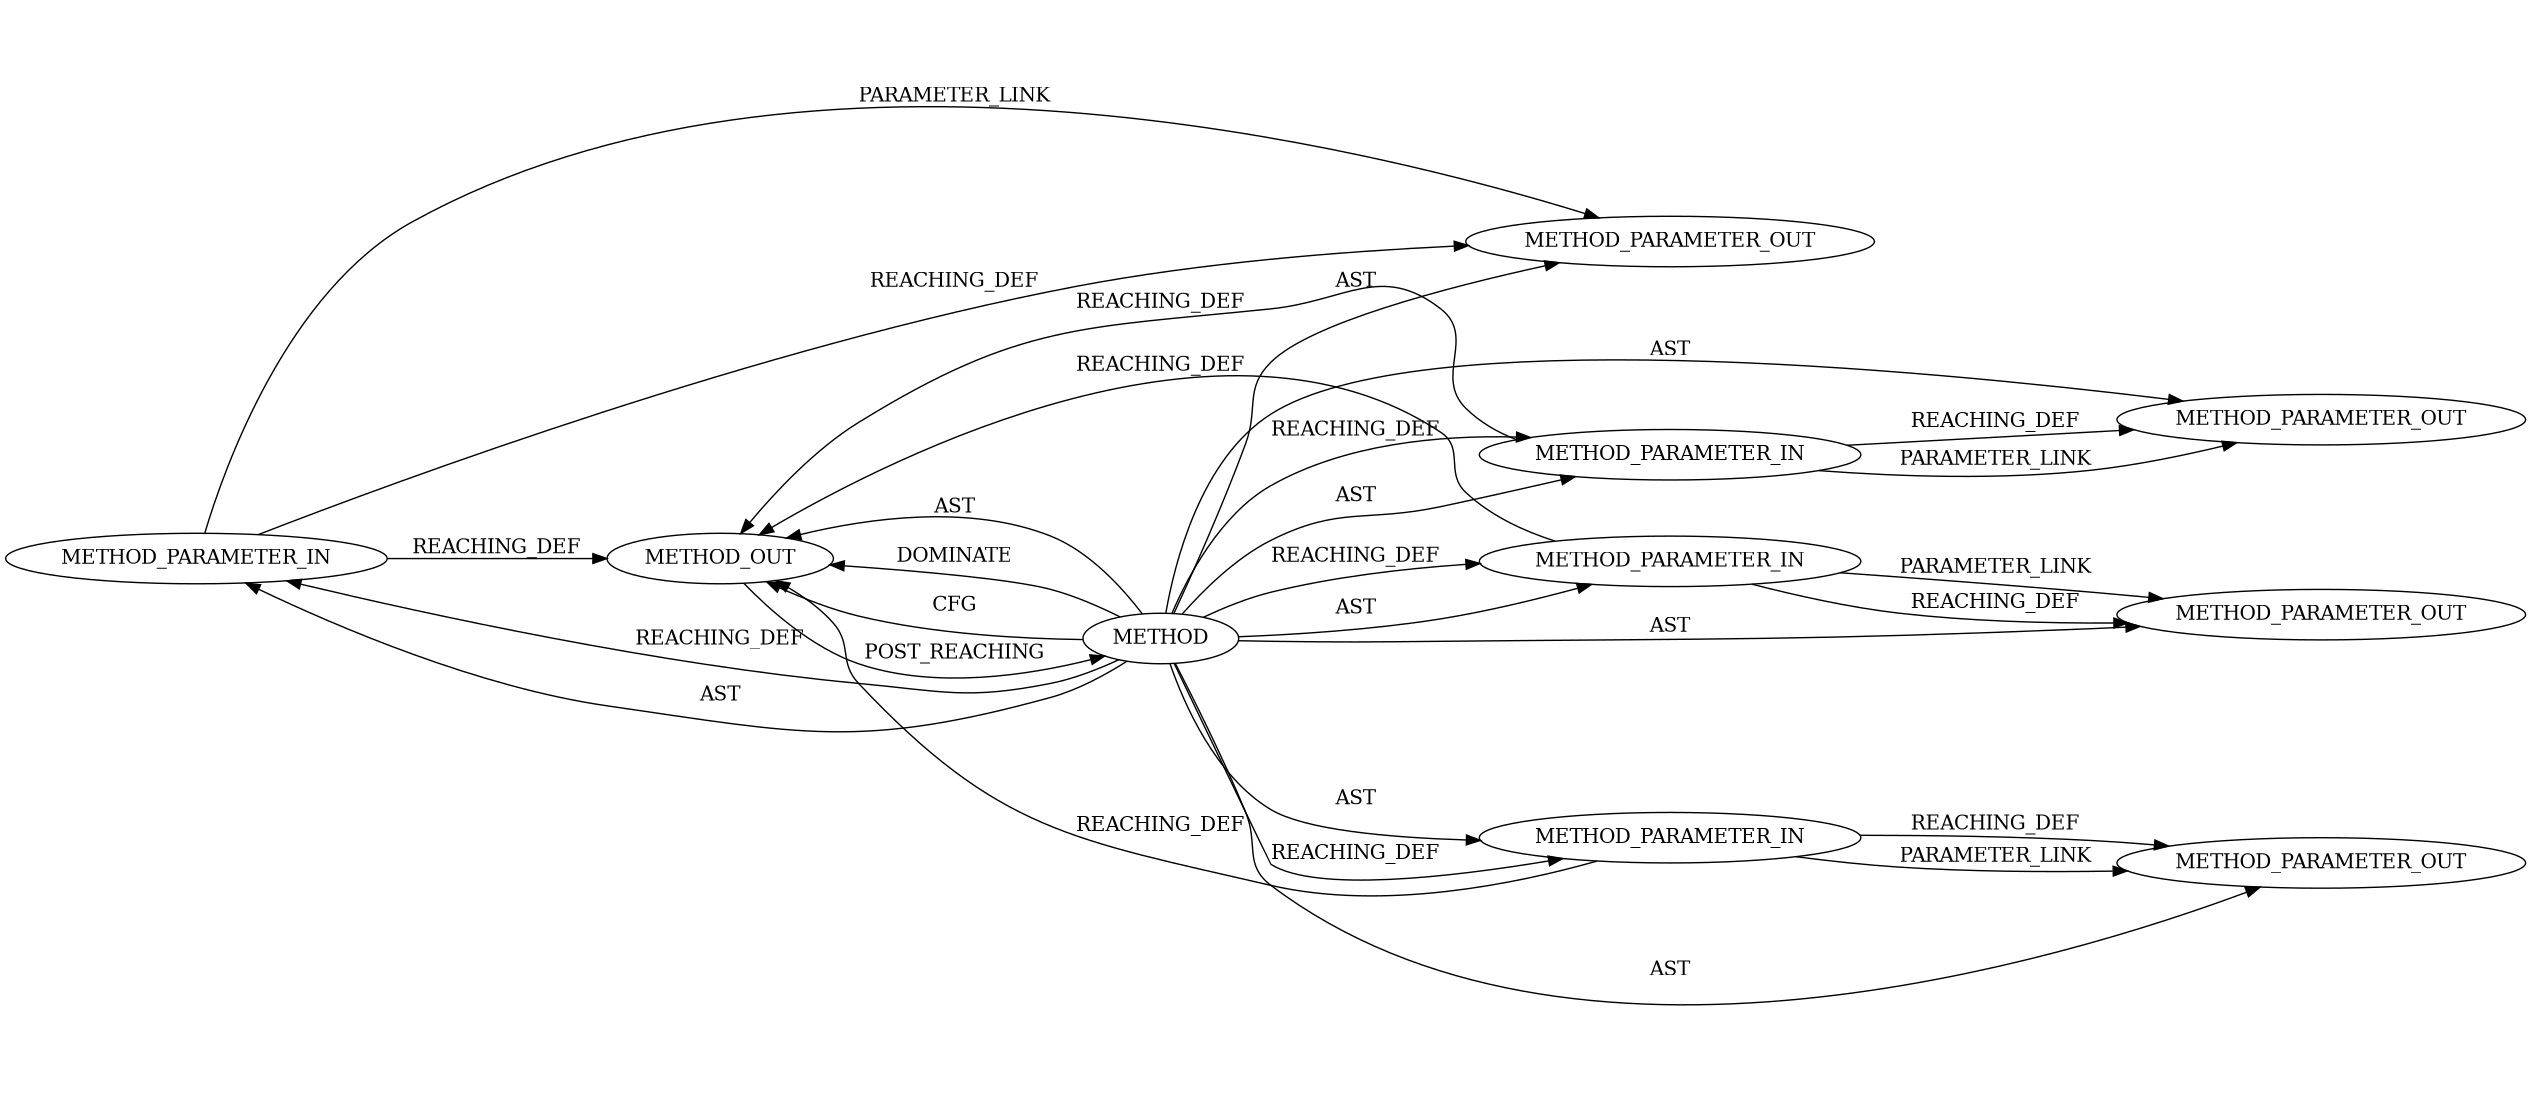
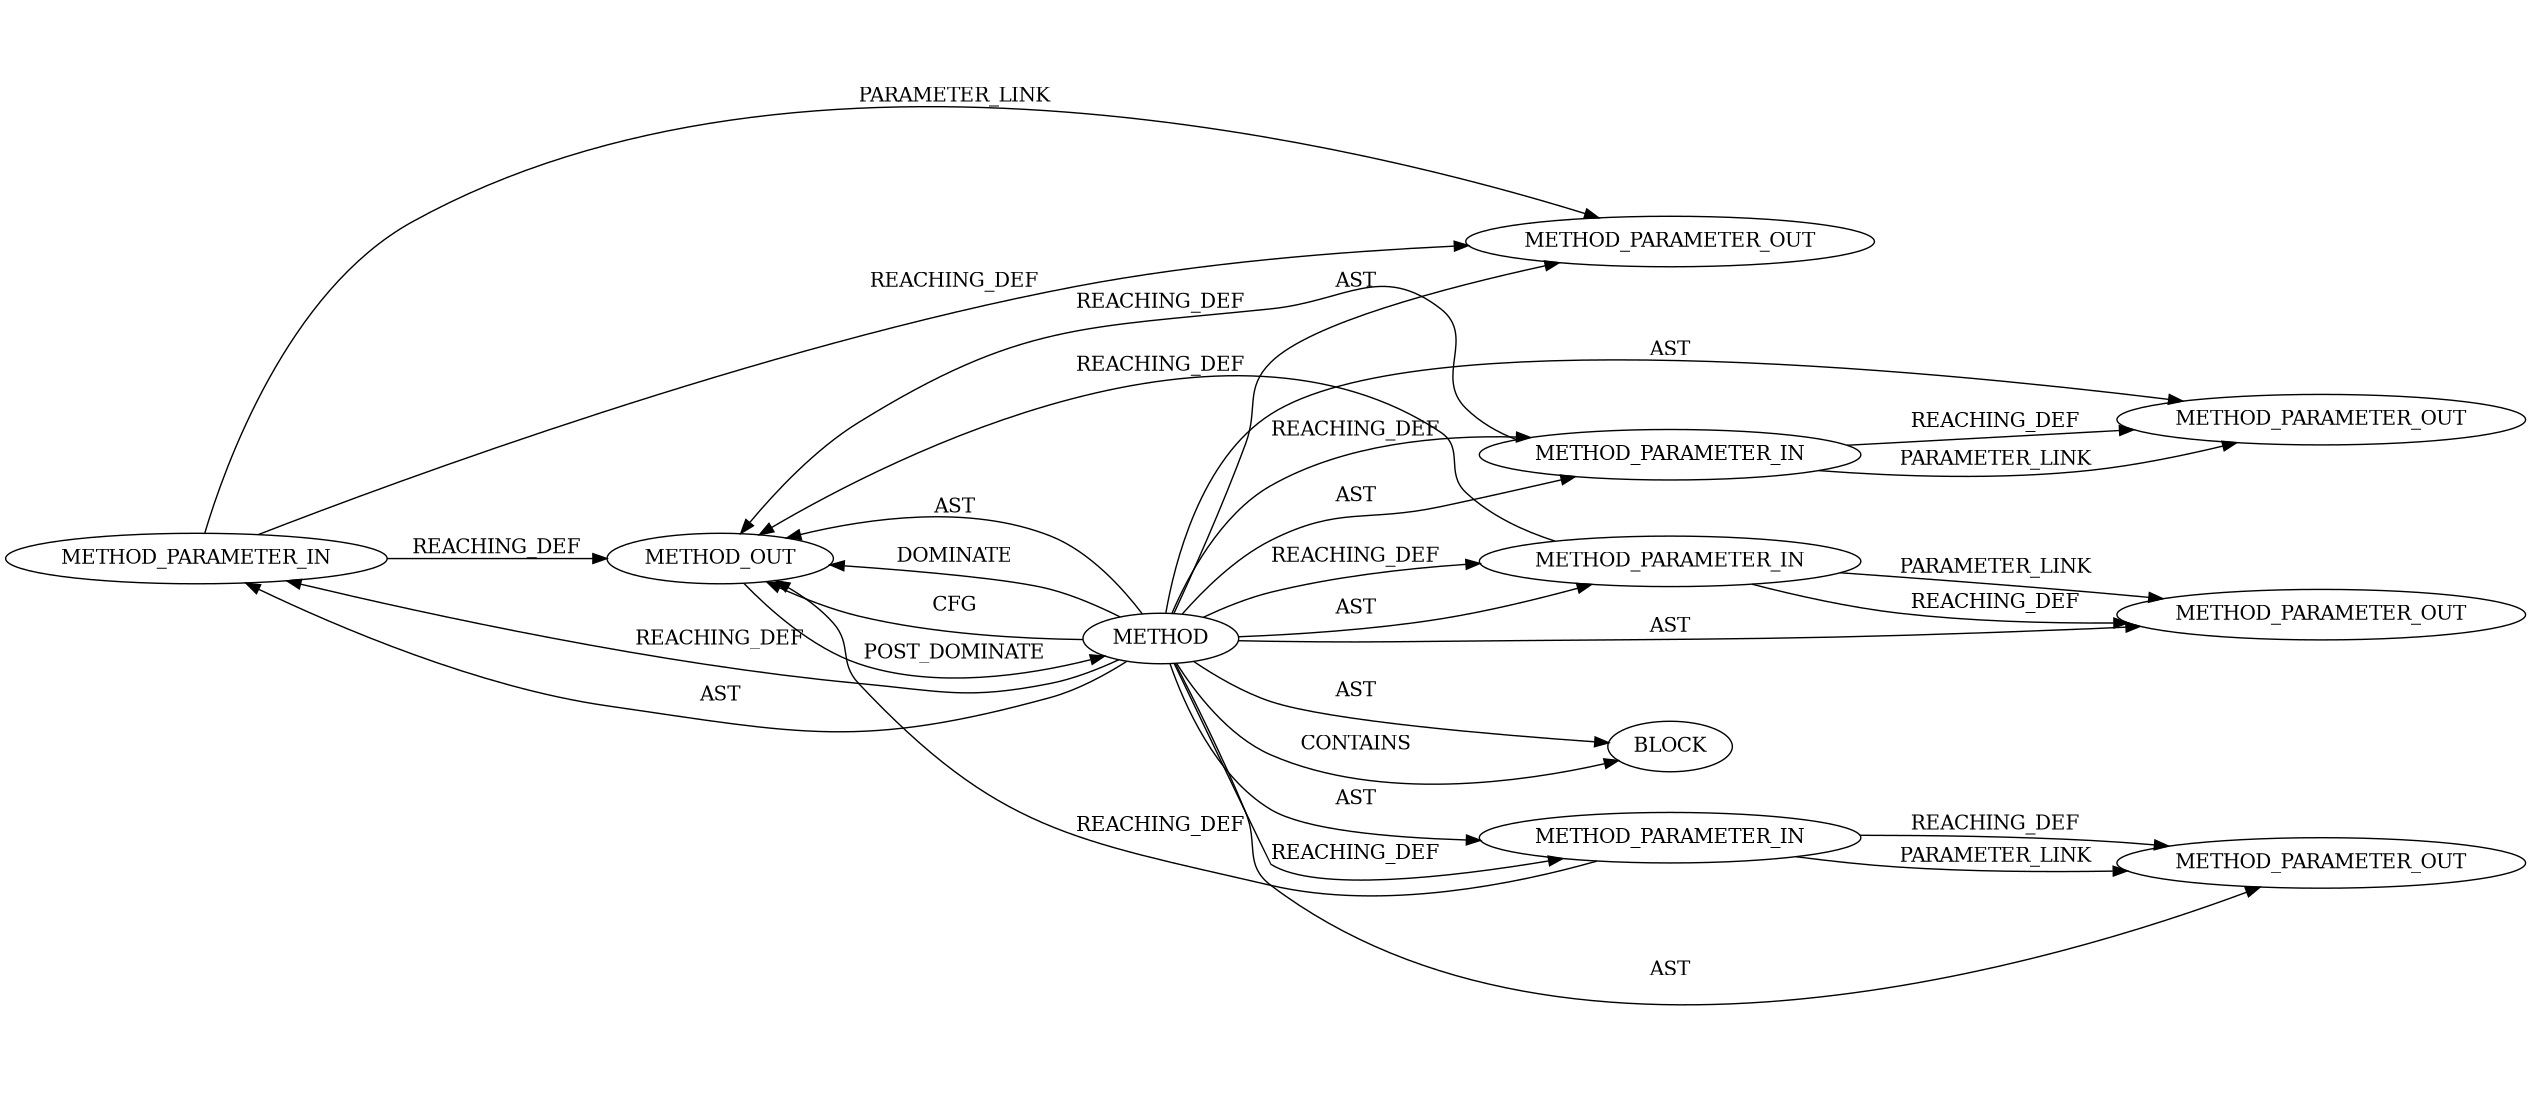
edge "METHOD_OUT" -> "METHOD": label "POST_REACHING" -> "POST_DOMINATE"
node "BLOCK": added
